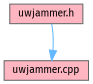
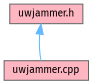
edge "uwjammer.h" -> "uwjammer.cpp": reversed
